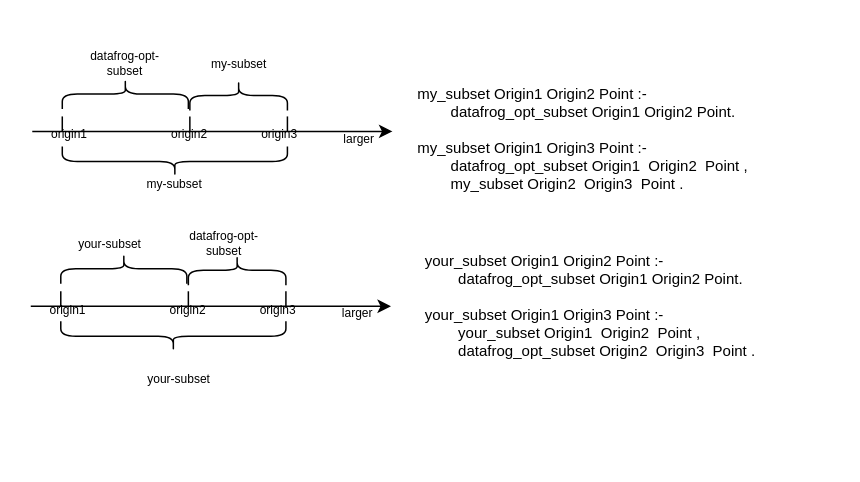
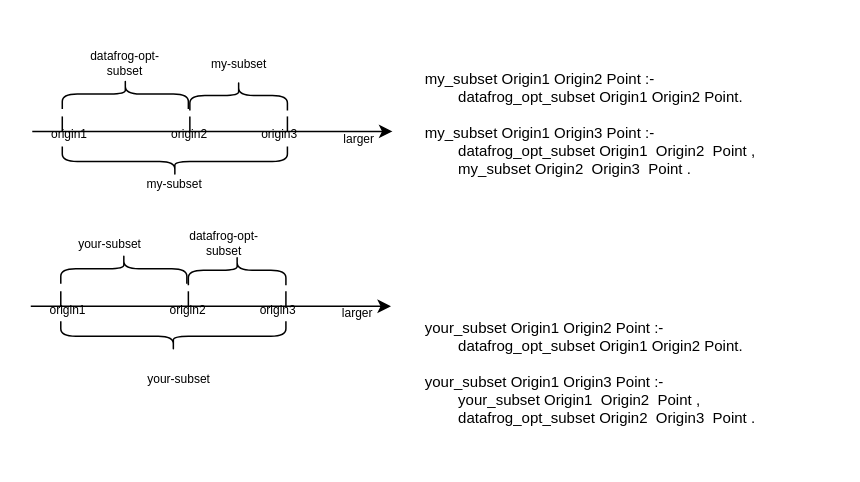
node "my_subset Origin1 Origin2 Point :- datafrog_opt_subset Origin1 Origin2 Point. my_subset Origin1 Origin3 Point :- datafrog_opt_subset Origin1 Origin2 Point , my_subset Origin2 Origin3 Point .": moved (610, 138) -> (617, 123)
node "your_subset Origin1 Origin2 Point :- datafrog_opt_subset Origin1 Origin2 Point. your_subset Origin1 Origin3 Point :- your_subset Origin1 Origin2 Point , datafrog_opt_subset Origin2 Origin3 Point .": moved (625, 305) -> (625, 373)
